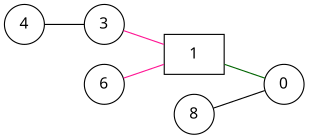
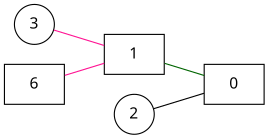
node "4": removed
node "6": shape circle -> box
node "0": shape circle -> box
node "8": label "8" -> "2"
